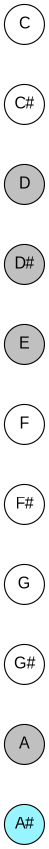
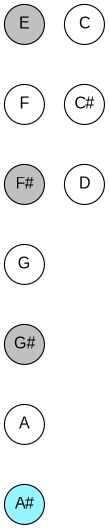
node "D": fillcolor gray -> white
node "D#": removed
node "F#": fillcolor white -> gray
node "G#": fillcolor white -> gray
node "A": fillcolor gray -> white
